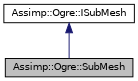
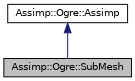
node "Assimp::Ogre::ISubMesh": label "Assimp::Ogre::ISubMesh" -> "Assimp::Ogre::Assimp"
